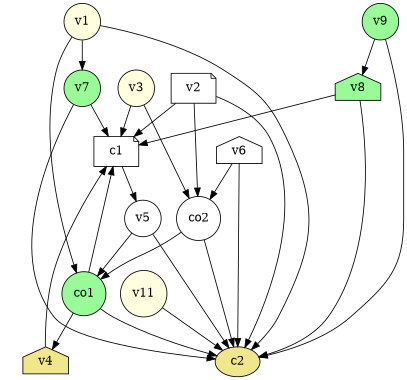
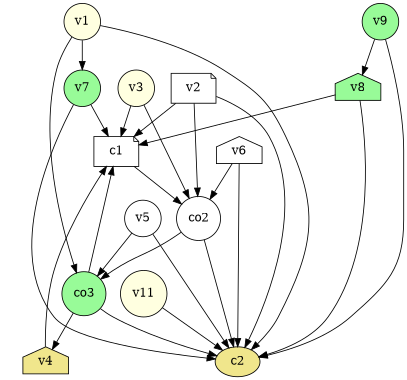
edge "c1" -> "v5": now "c1" -> "co2"
node "co1": label "co1" -> "co3"
